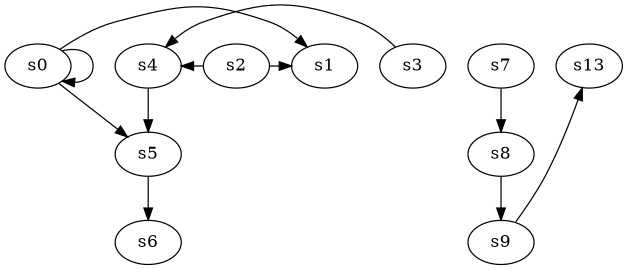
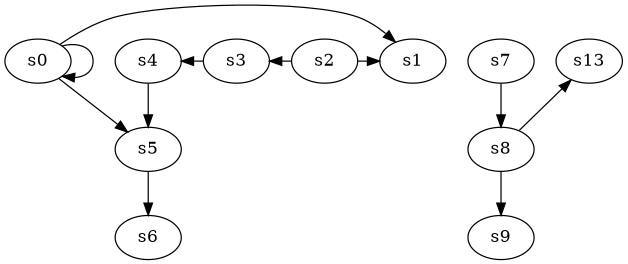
edge "s2" -> "s4": now "s2" -> "s3"
edge "s9" -> "s13": now "s8" -> "s13"
